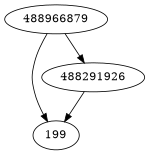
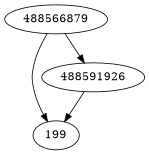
node "488966879": label "488966879" -> "488566879"
node "488291926": label "488291926" -> "488591926"
